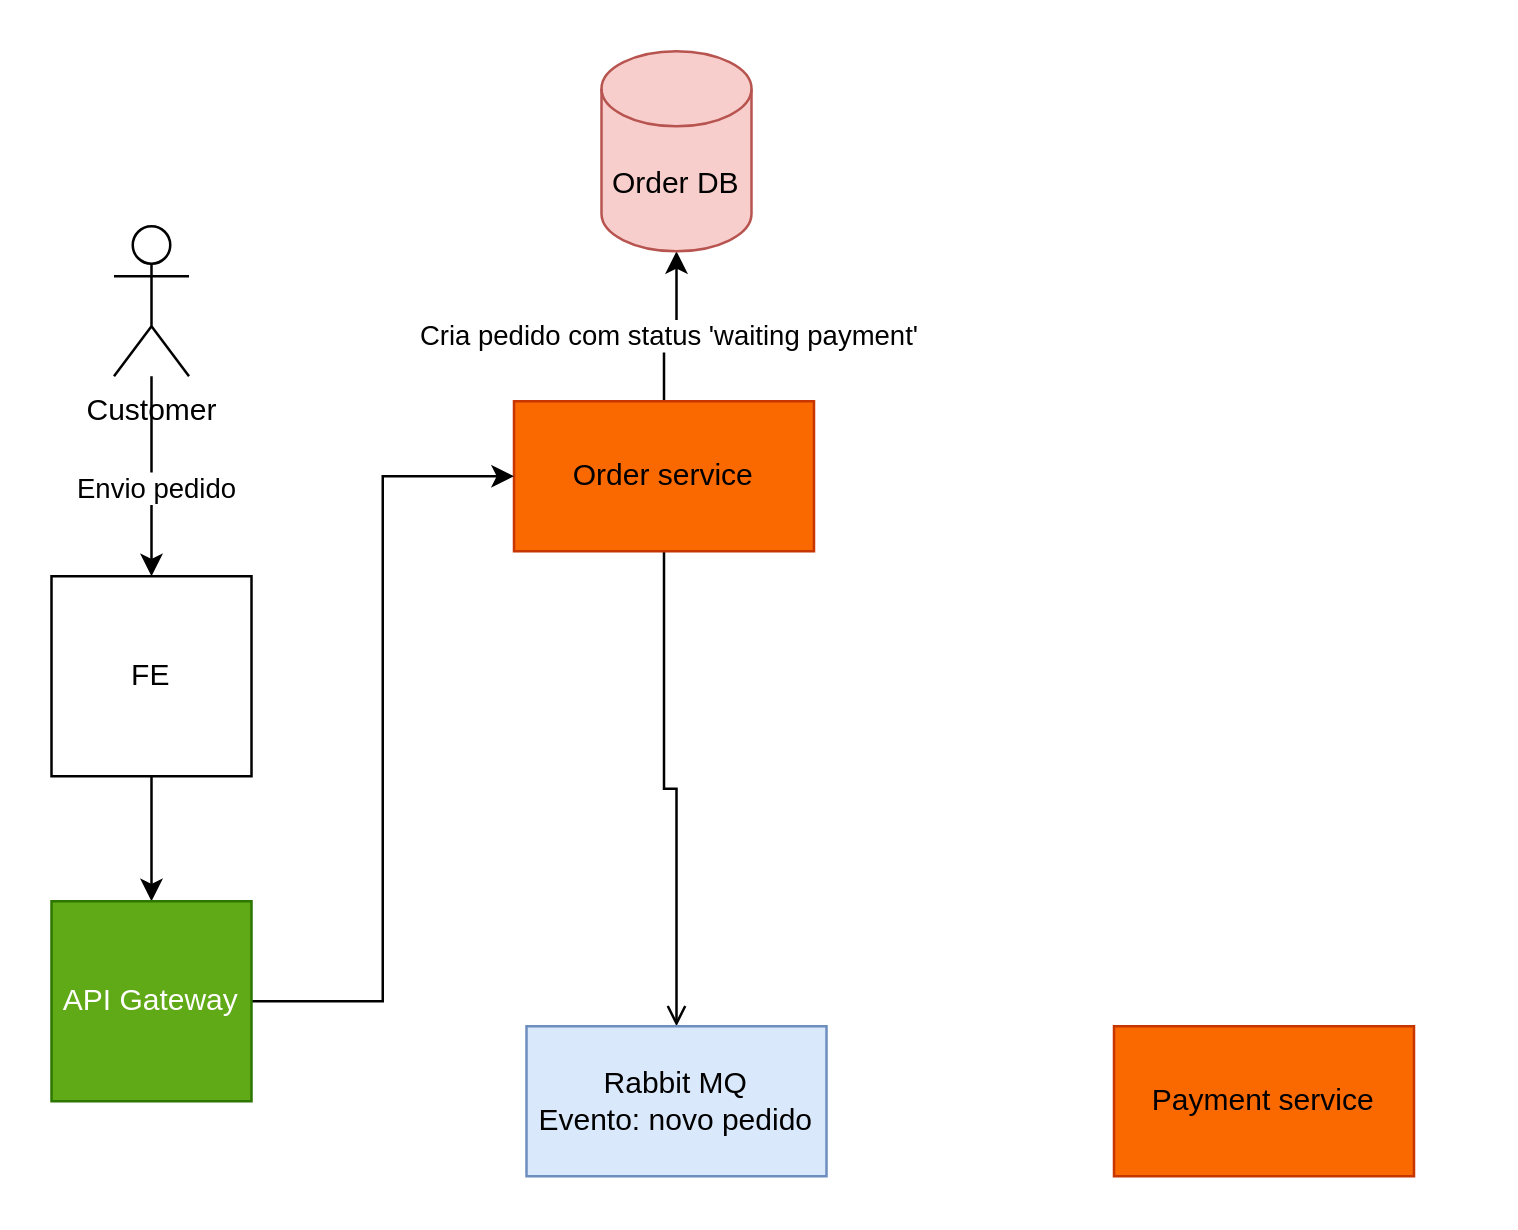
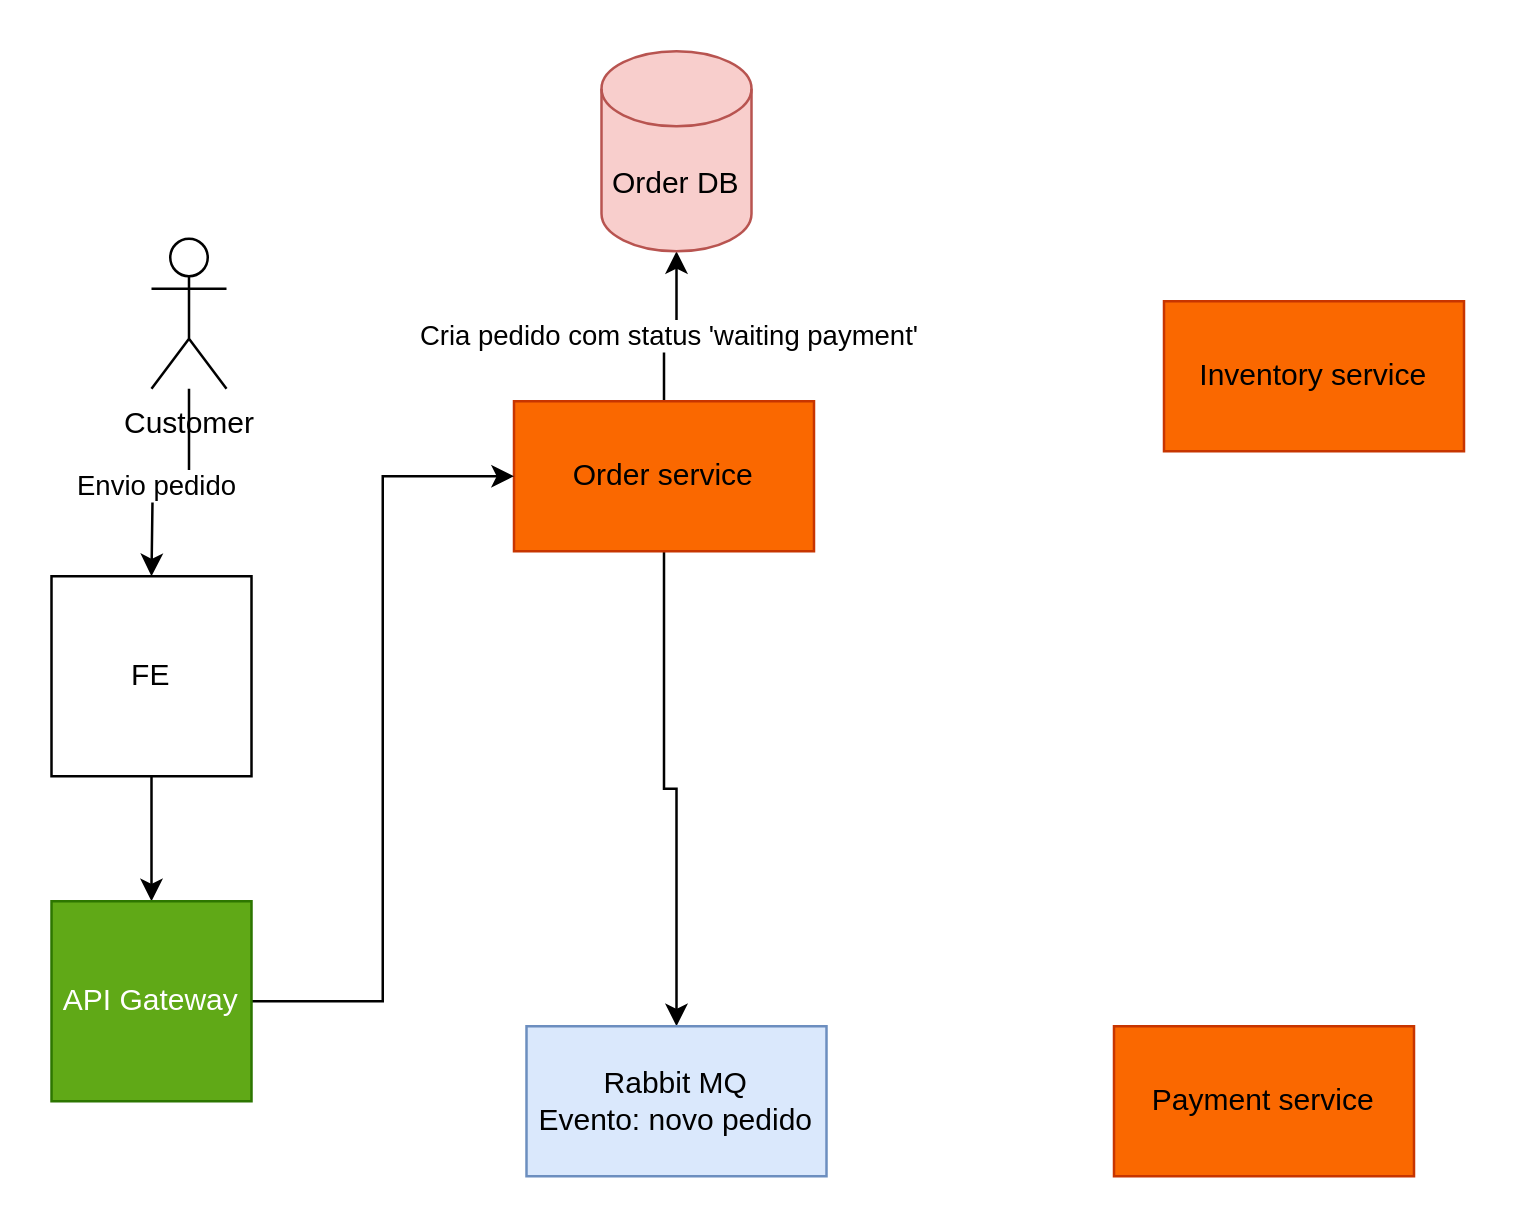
node "Customer": moved (151, 301) -> (189, 314)
node "Inventory service": added
edge "Order service" -> "Rabbit MQ Evento: novo pedido": arrowhead open -> classic
